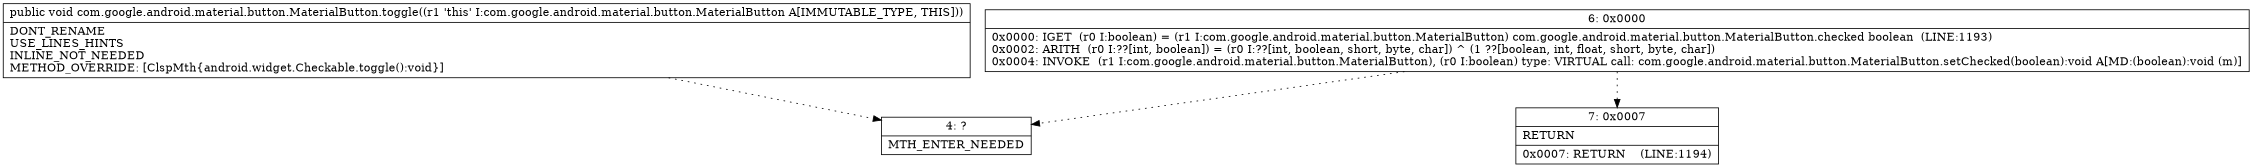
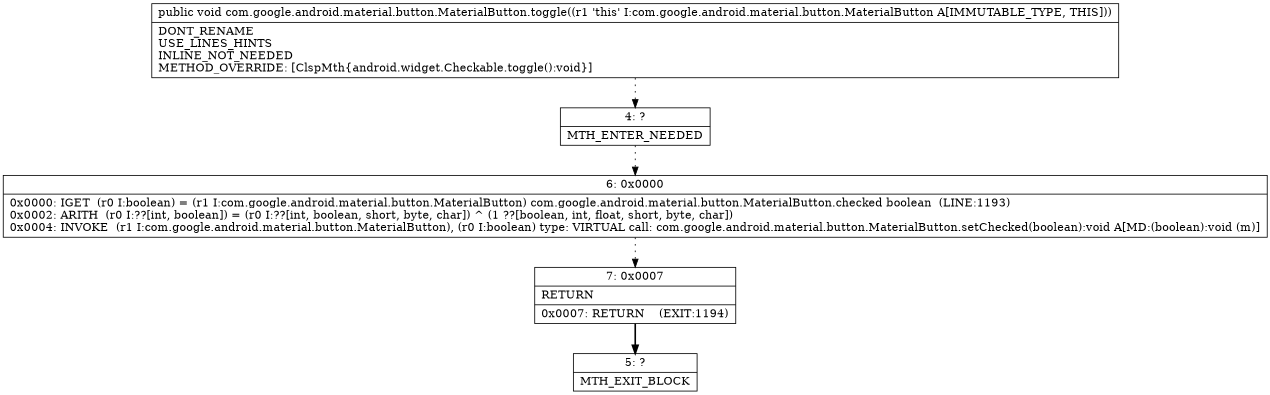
edge "6: 0x0000" -> "4: ?": reversed
node "7: 0x0007": text "0x0007: RETURN    (LINE:1194)" -> "0x0007: RETURN    (EXIT:1194)"
node "5: ?": added
